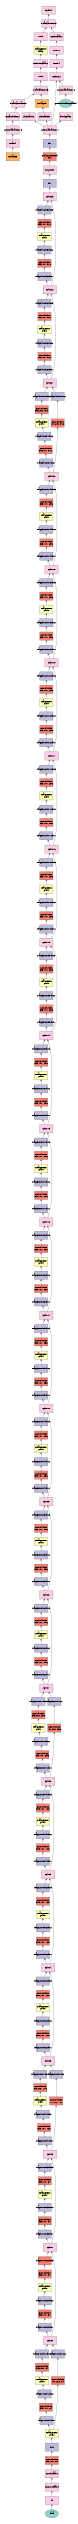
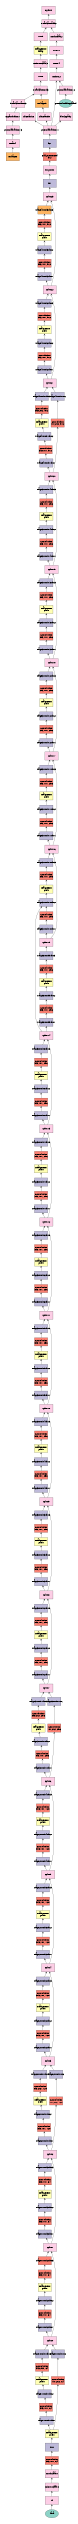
node "broadcast_mul2": label "broadcast_mul2" -> "broadcast_add2"
node "stage4_unit3_bn3": fillcolor #bebada -> #fdb462
edge "_plus14" -> "_plus15": now "_plus14" -> "stage3_unit10_bn2"
